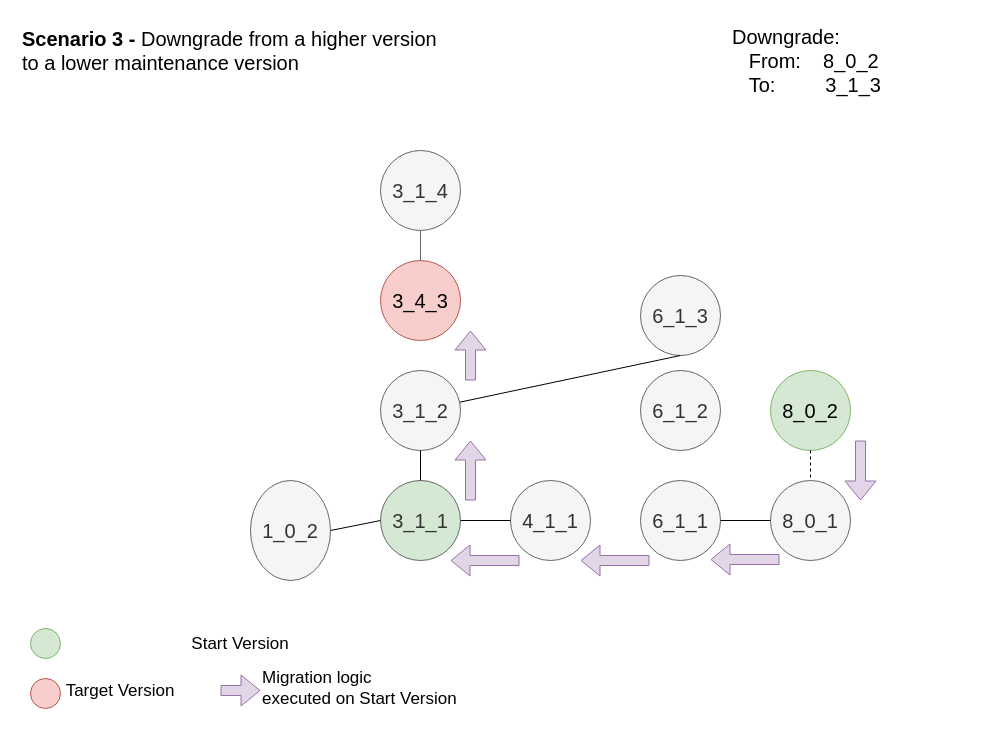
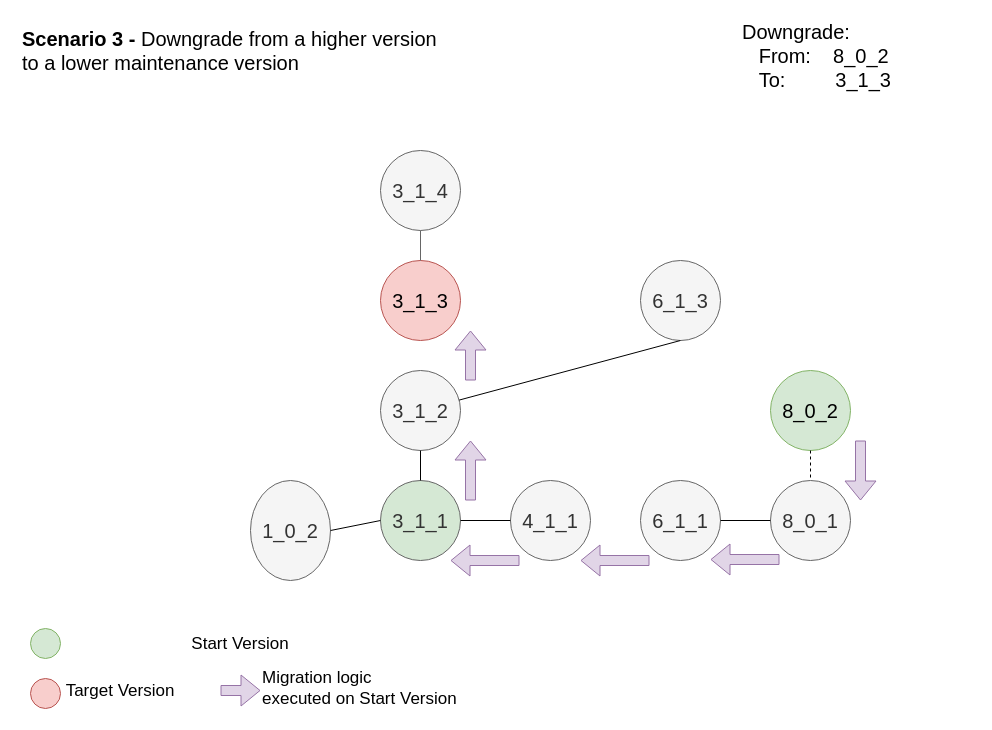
node "Downgrade: From: 8_0_2 To: 3_1_3": moved (851, 61) -> (861, 56)
node "3_4_3": label "3_4_3" -> "3_1_3"
node "6_1_3": moved (681, 316) -> (681, 301)
node "6_1_2": removed
